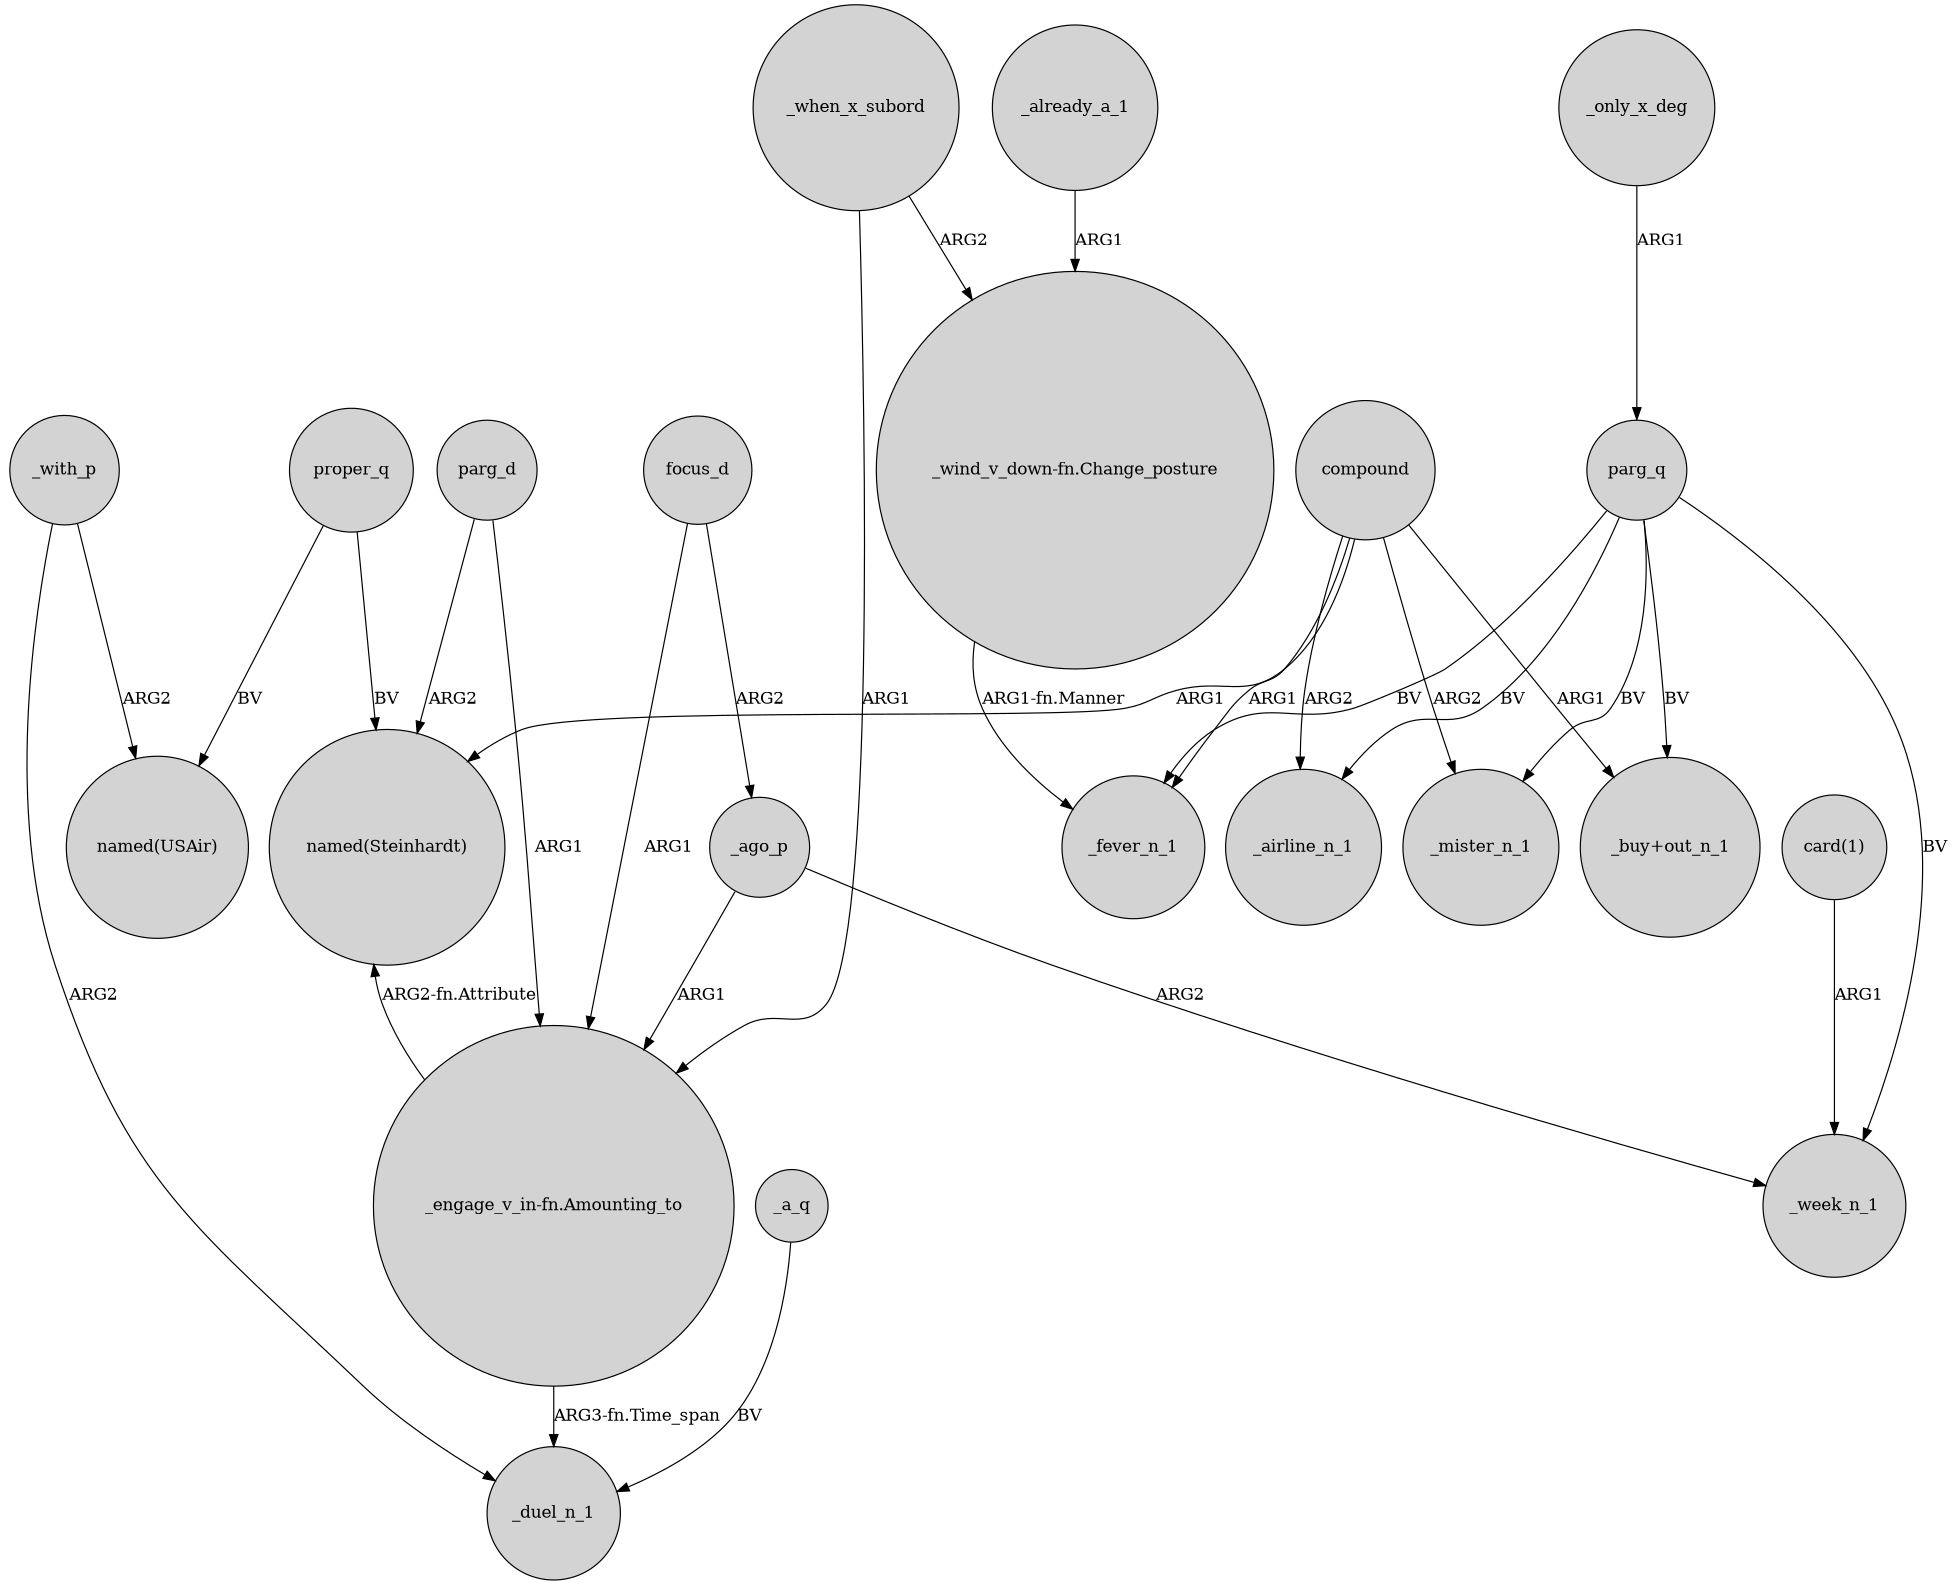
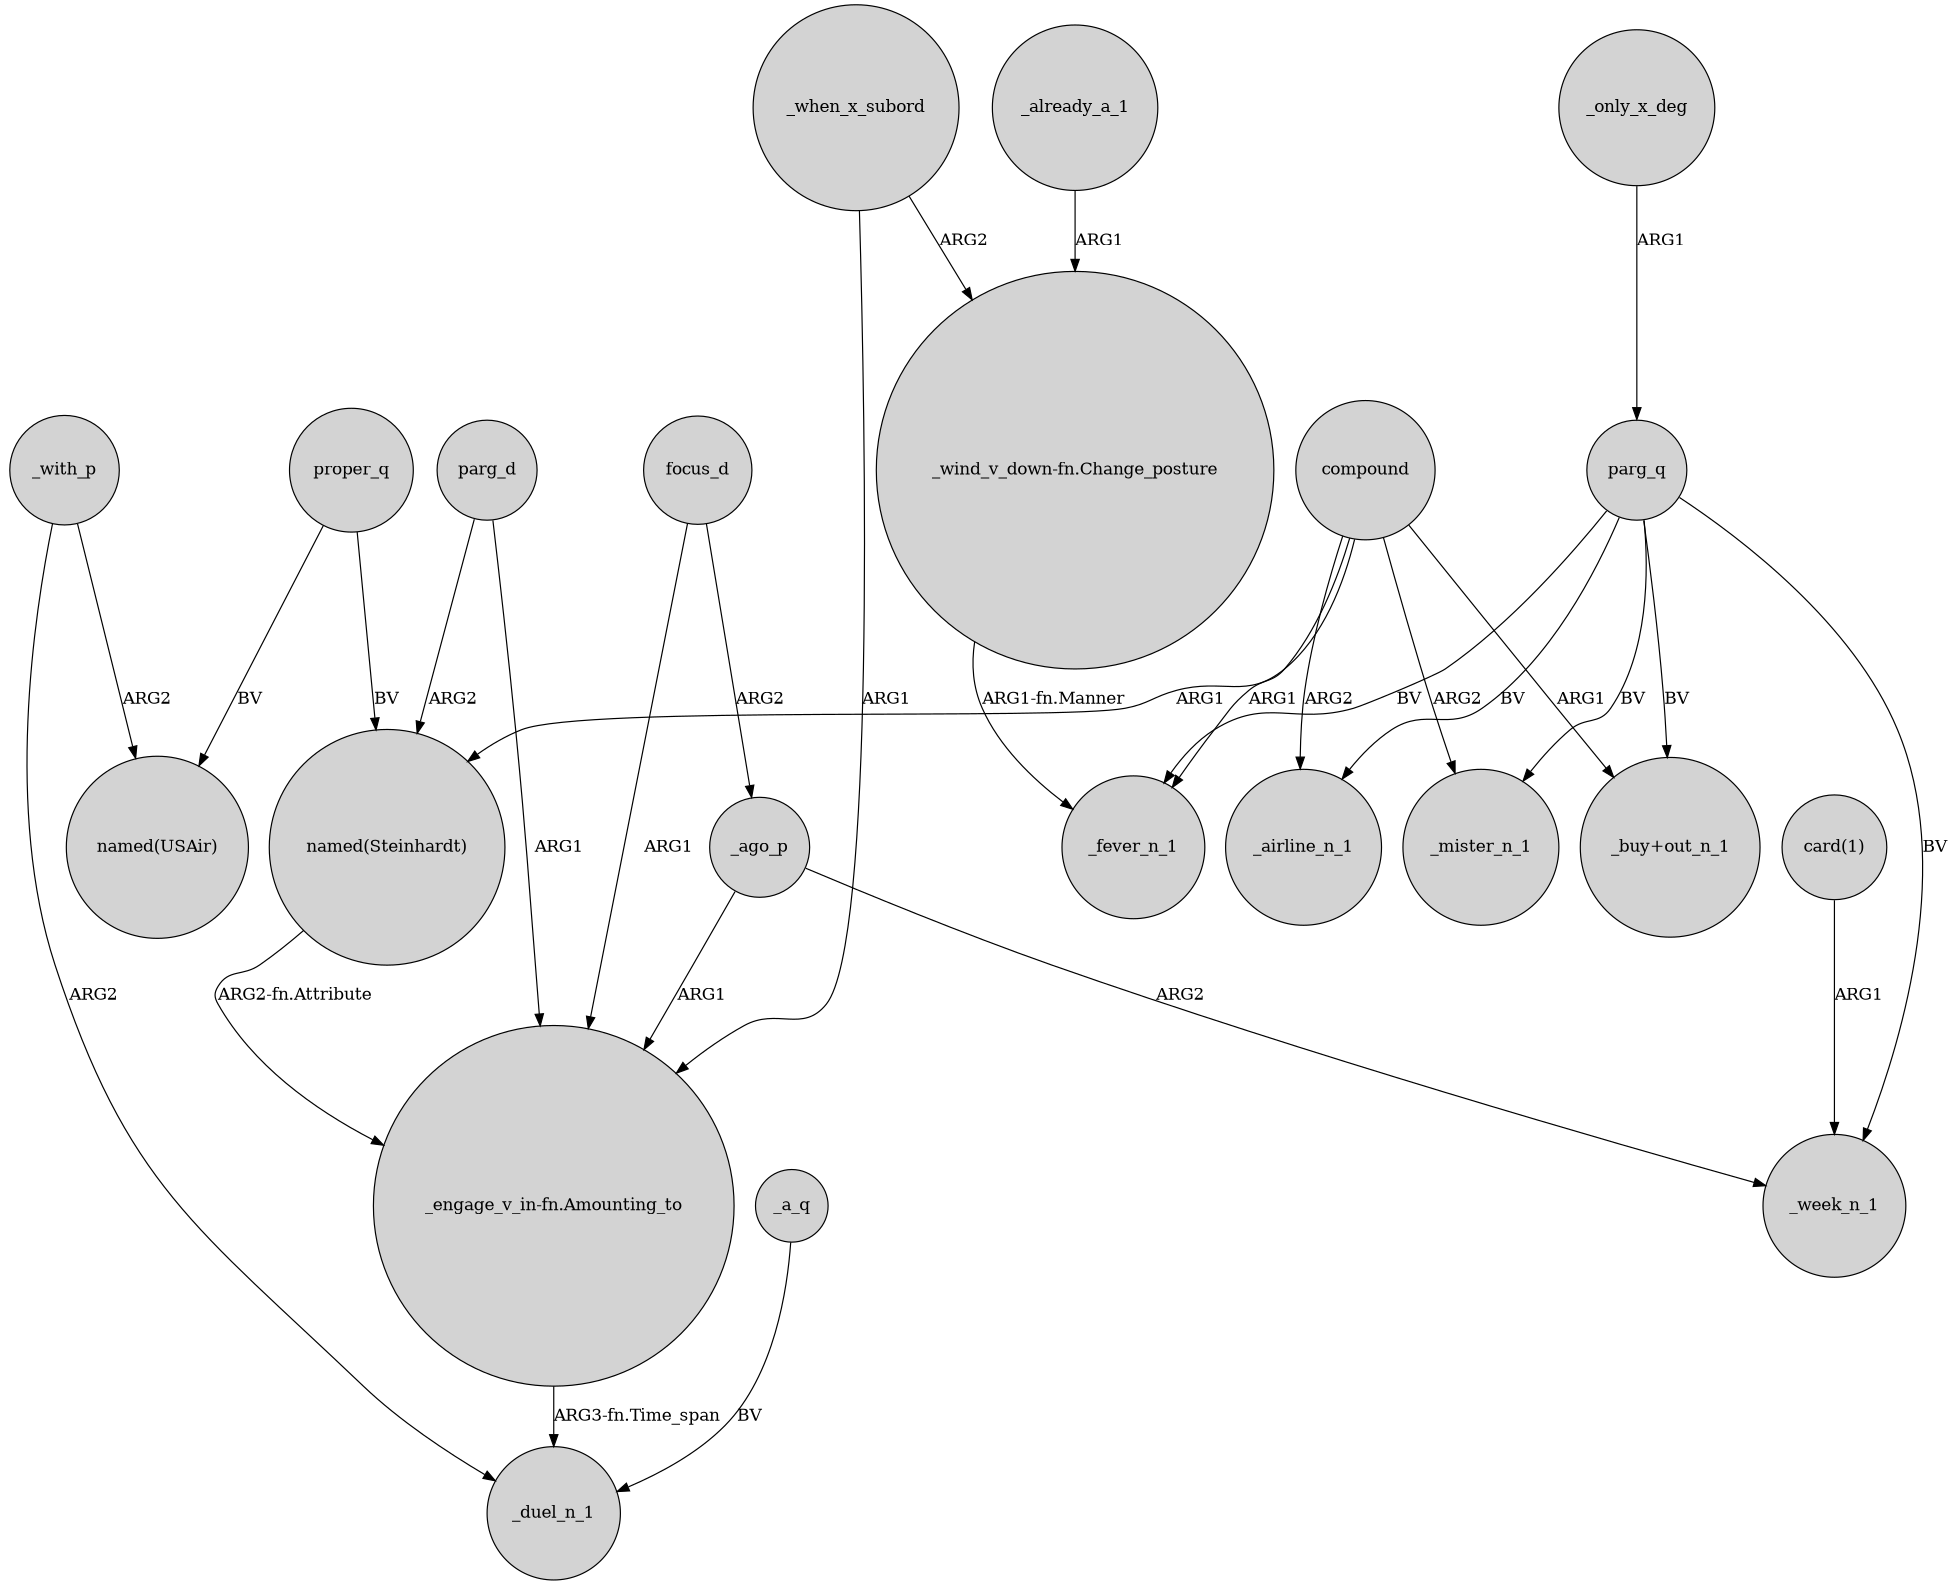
edge "_engage_v_in-fn.Amounting_to" -> "named(Steinhardt)": reversed
